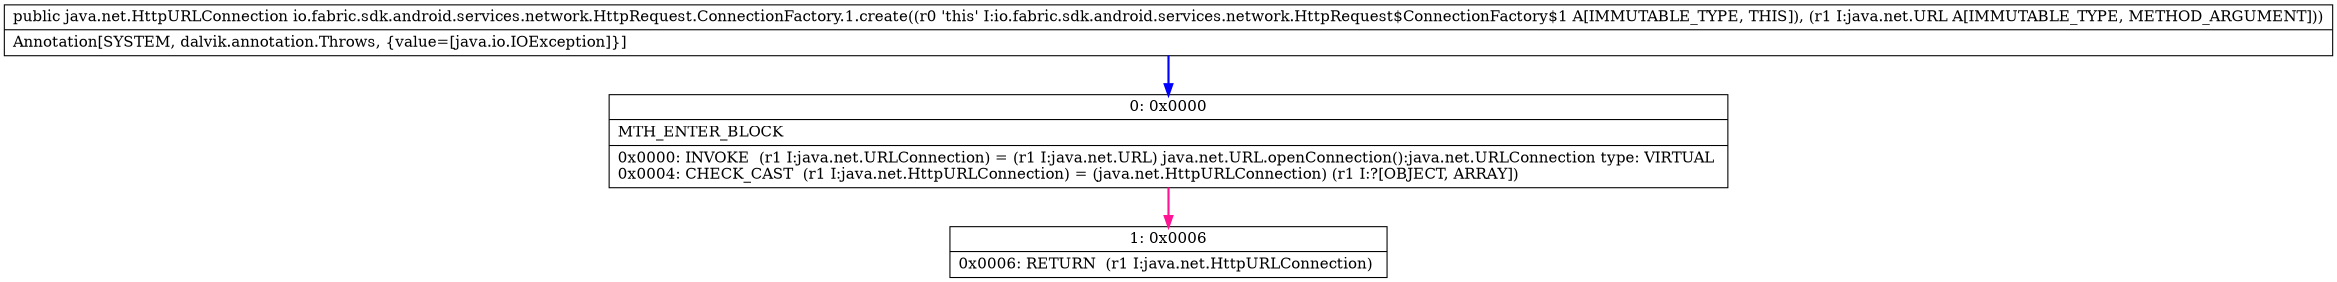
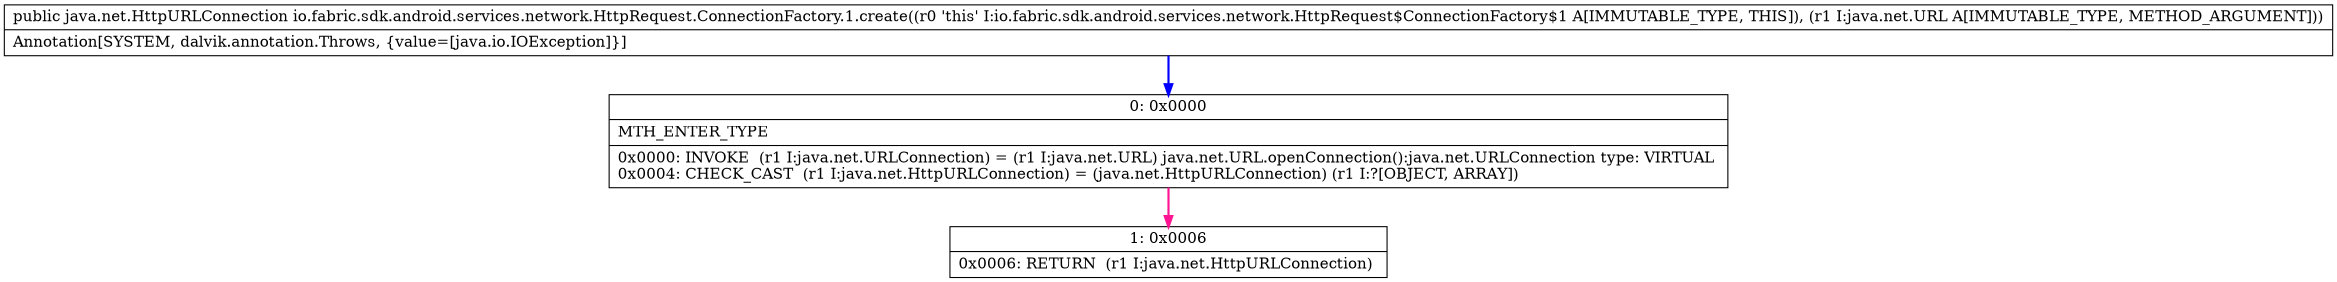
node "0: 0x0000": text "MTH_ENTER_BLOCK" -> "MTH_ENTER_TYPE"
